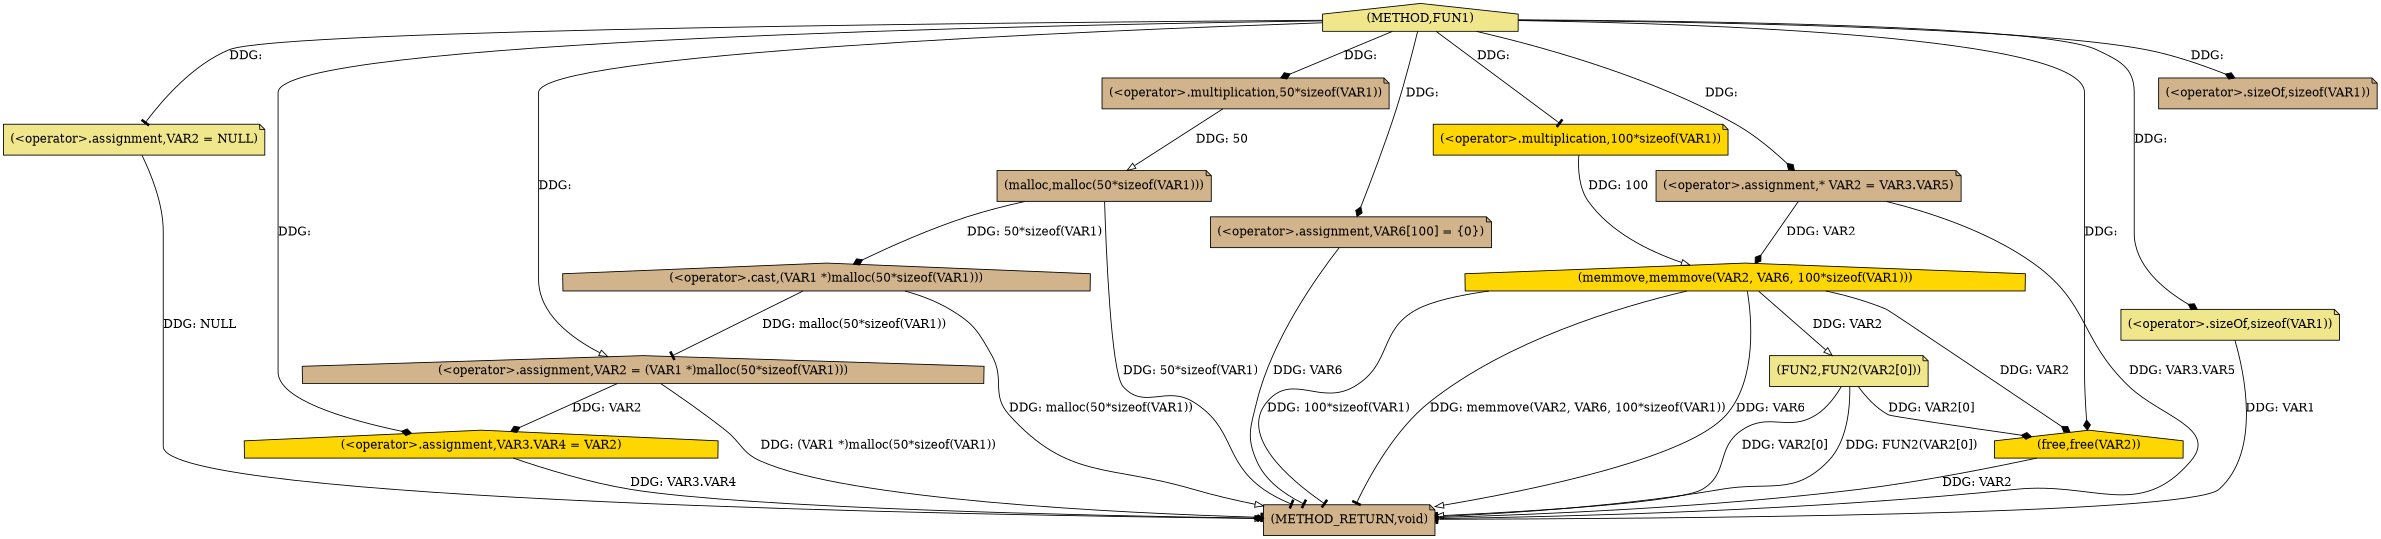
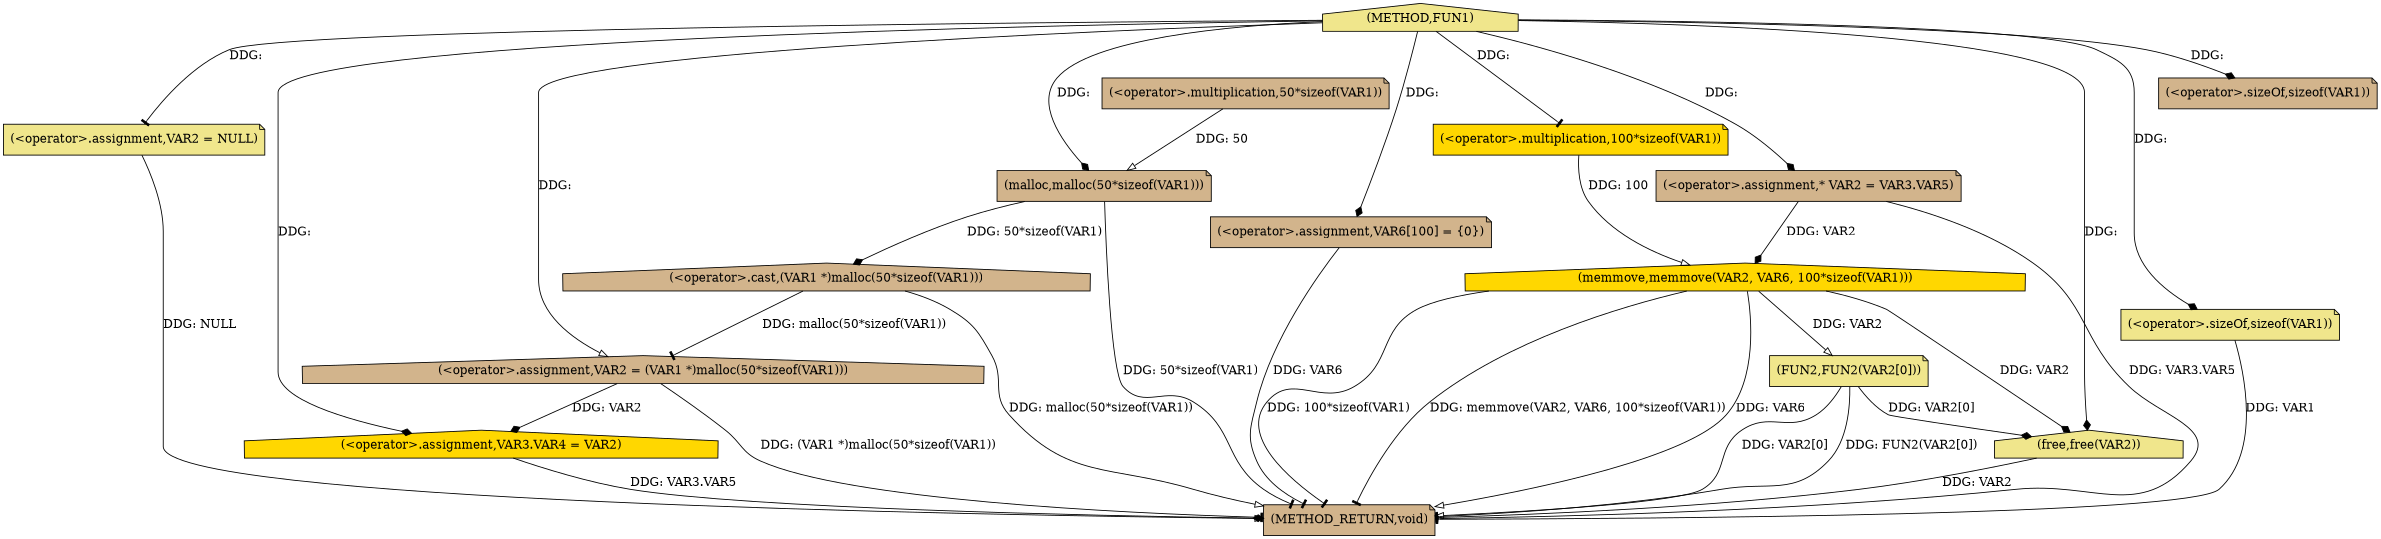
edge "(METHOD,FUN1)" -> "(<operator>.multiplication,50*sizeof(VAR1))": now "(METHOD,FUN1)" -> "(malloc,malloc(50*sizeof(VAR1)))"
node "(free,free(VAR2))": fillcolor gold -> khaki
edge "(<operator>.assignment,VAR3.VAR4 = VAR2)" -> "(METHOD_RETURN,void)": label "DDG: VAR3.VAR4" -> "DDG: VAR3.VAR5"
